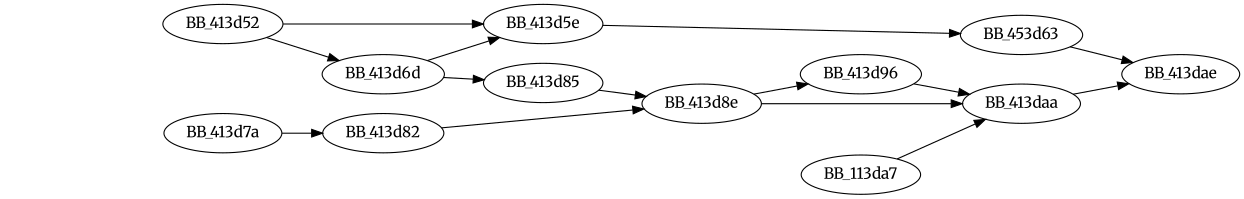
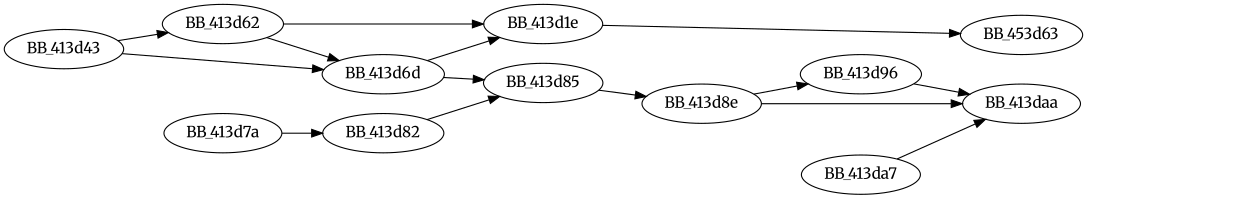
node "BB_413d52": label "BB_413d52" -> "BB_413d62"
node "BB_413d5e": label "BB_413d5e" -> "BB_413d1e"
node "BB_413d43": added
node "BB_413dae": removed
edge "BB_413d82" -> "BB_413d8e": now "BB_413d82" -> "BB_413d85"
node "BB_113da7": label "BB_113da7" -> "BB_413da7"
